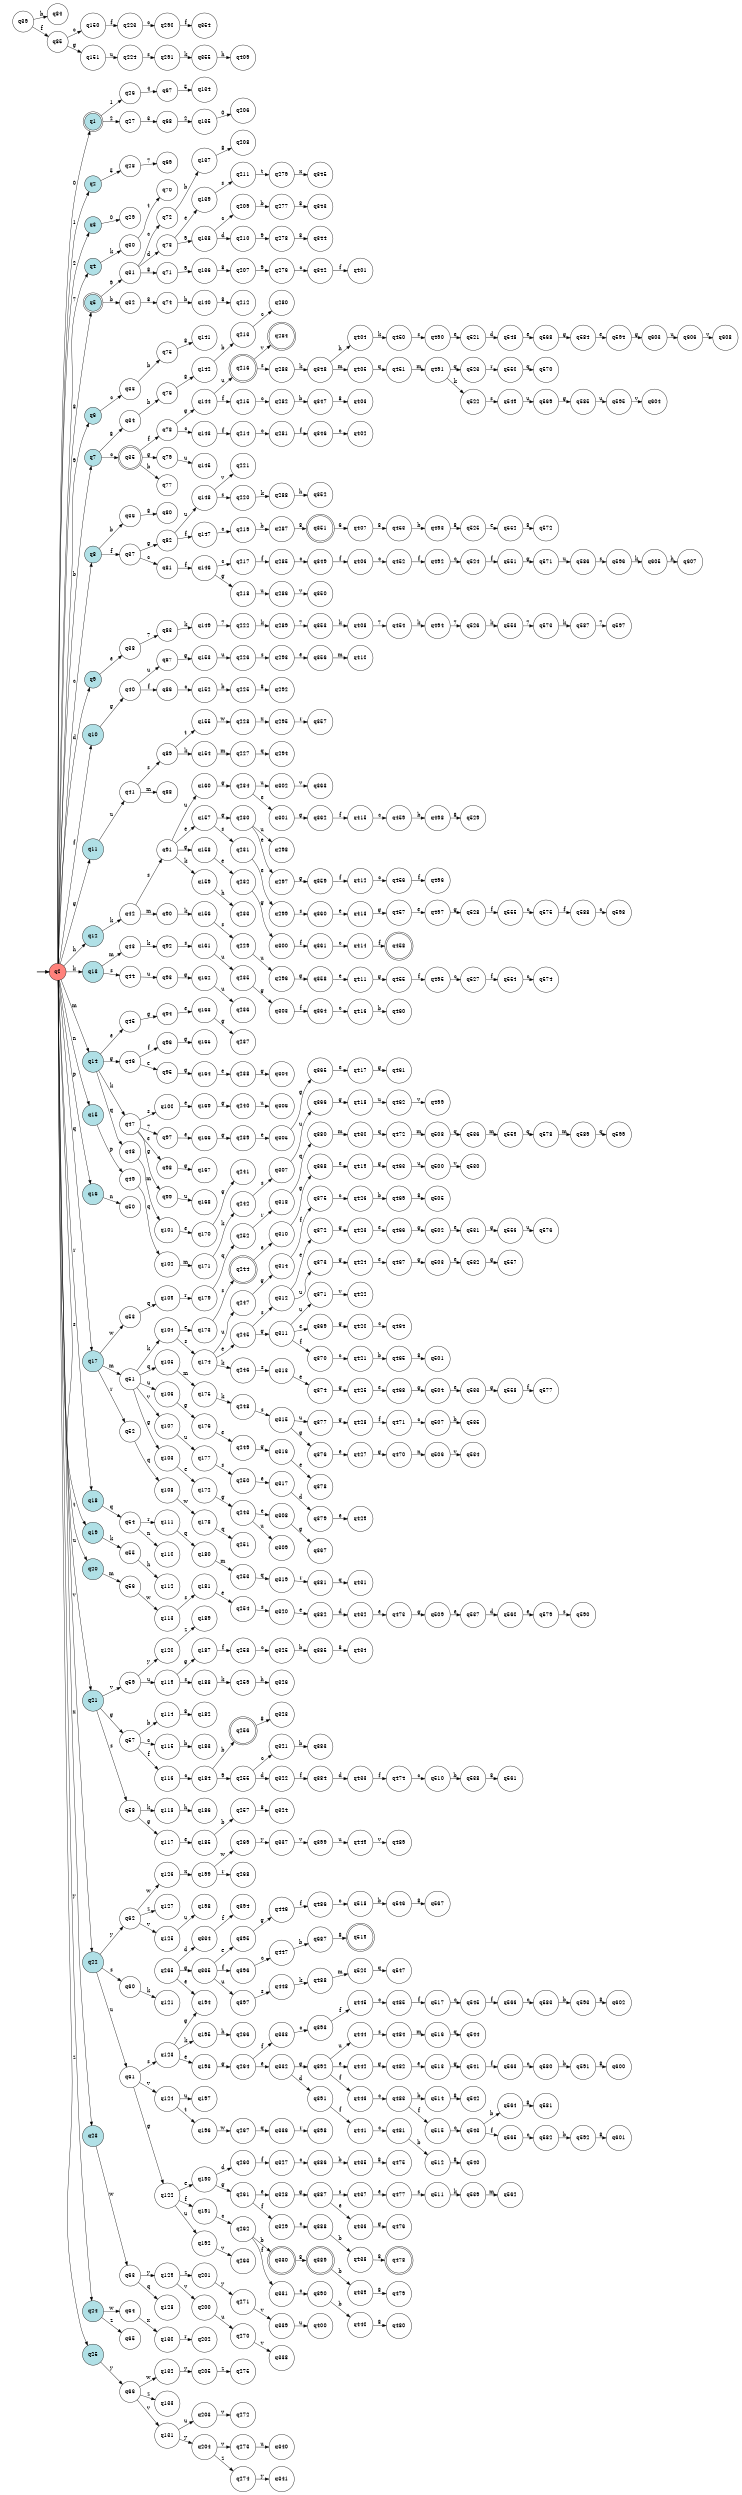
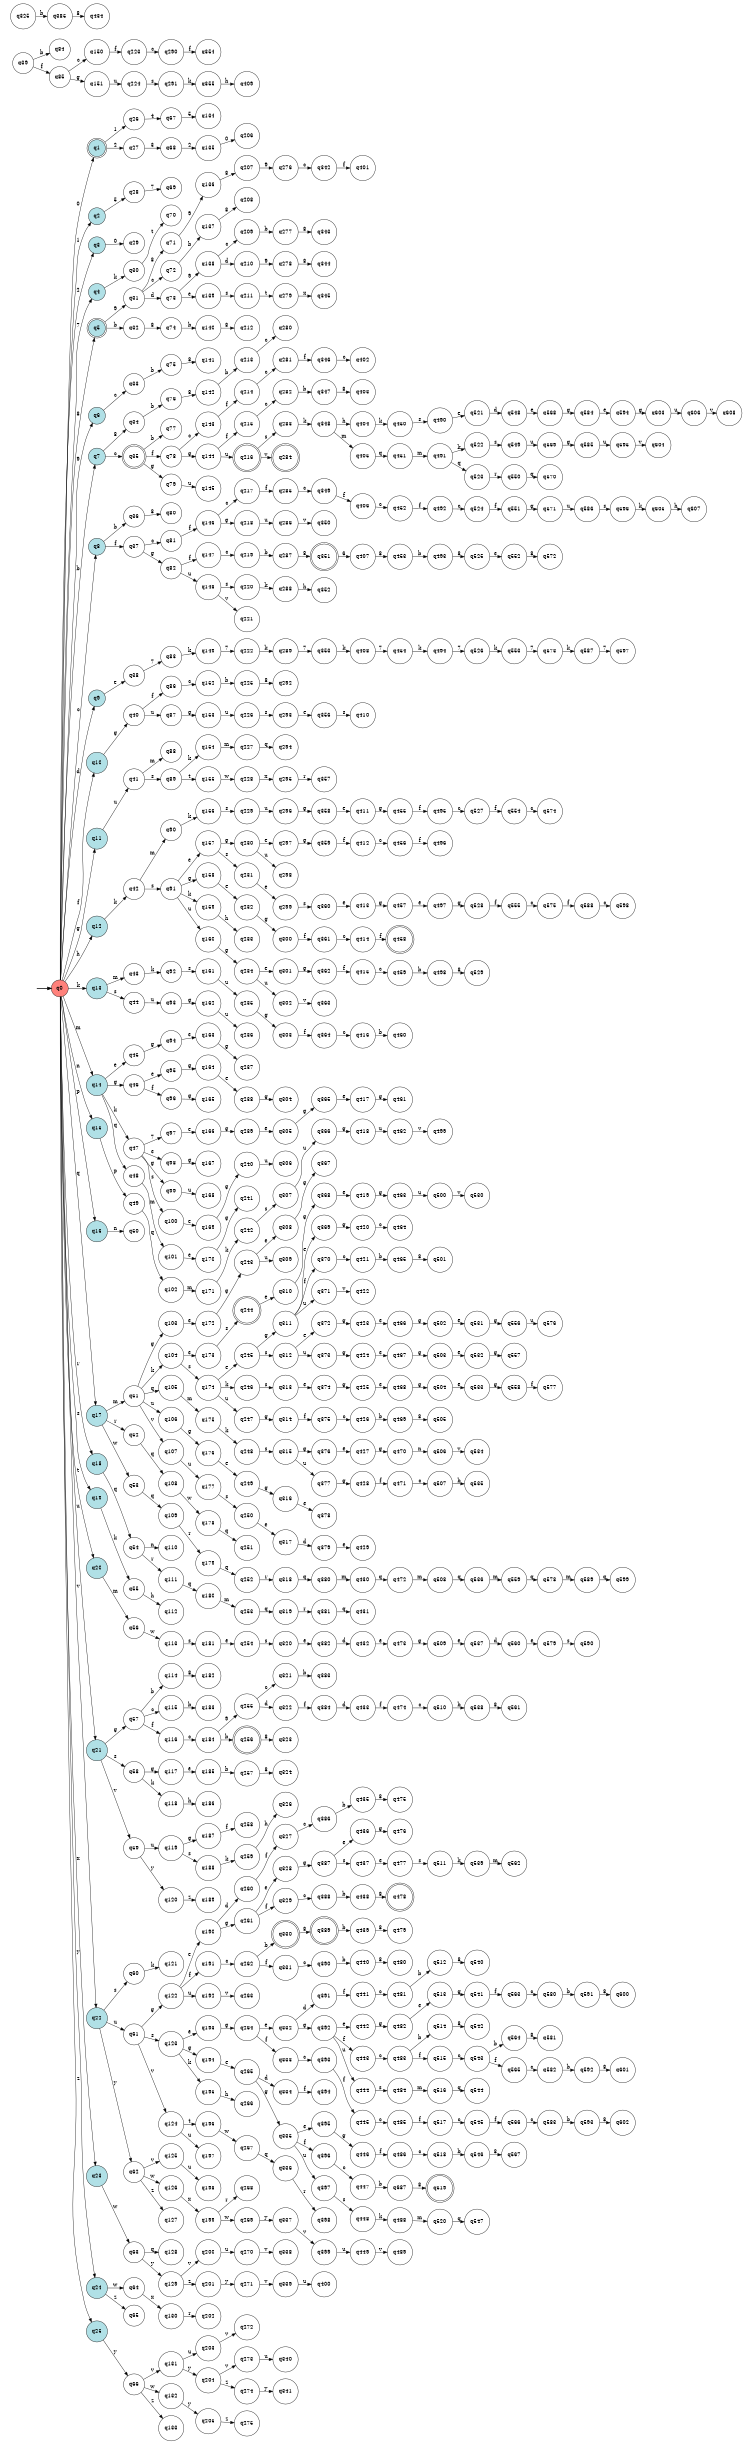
edge "q356" -> "q410": label "m" -> "s"
edge "q258" -> "q325": removed, label "c"
edge "q265" -> "q194": reversed
